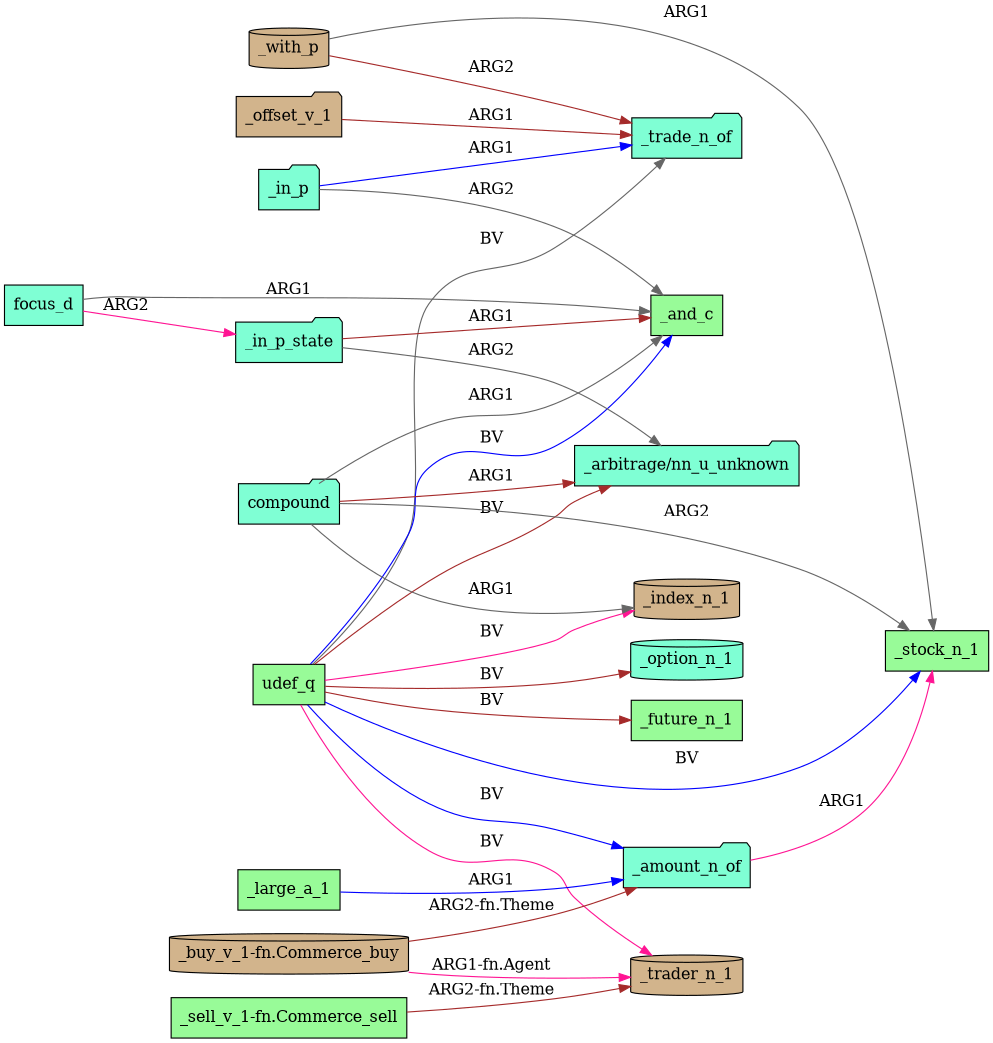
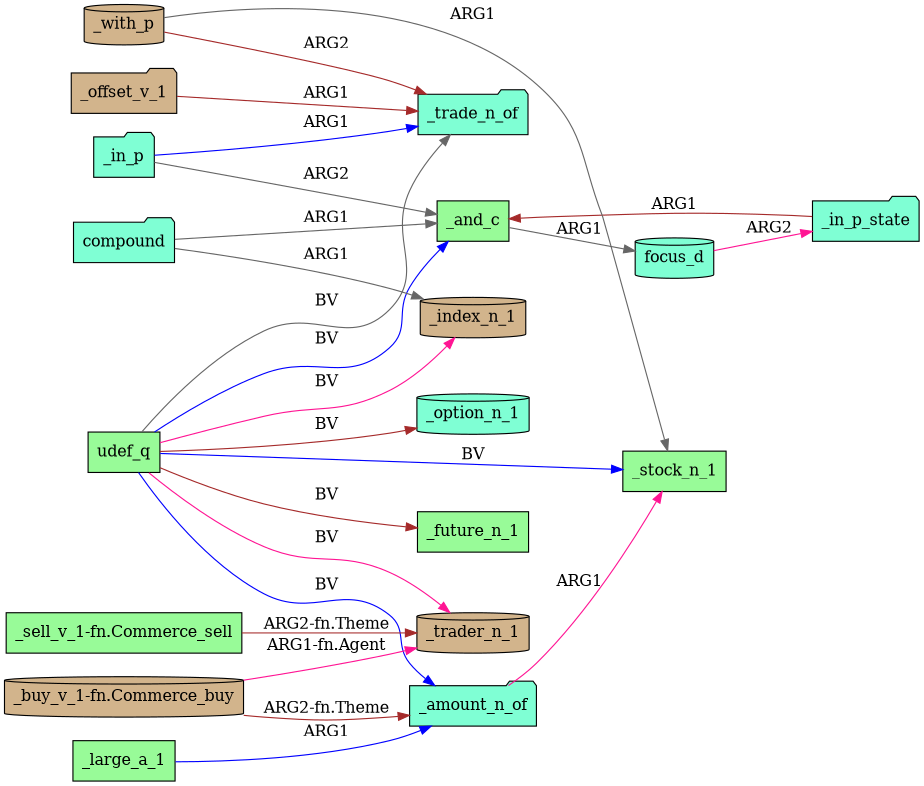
edge "focus_d" -> "_and_c": reversed
node "focus_d": shape box -> cylinder
node "_arbitrage/nn_u_unknown": removed
edge "compound" -> "_stock_n_1": removed, label "ARG2"
